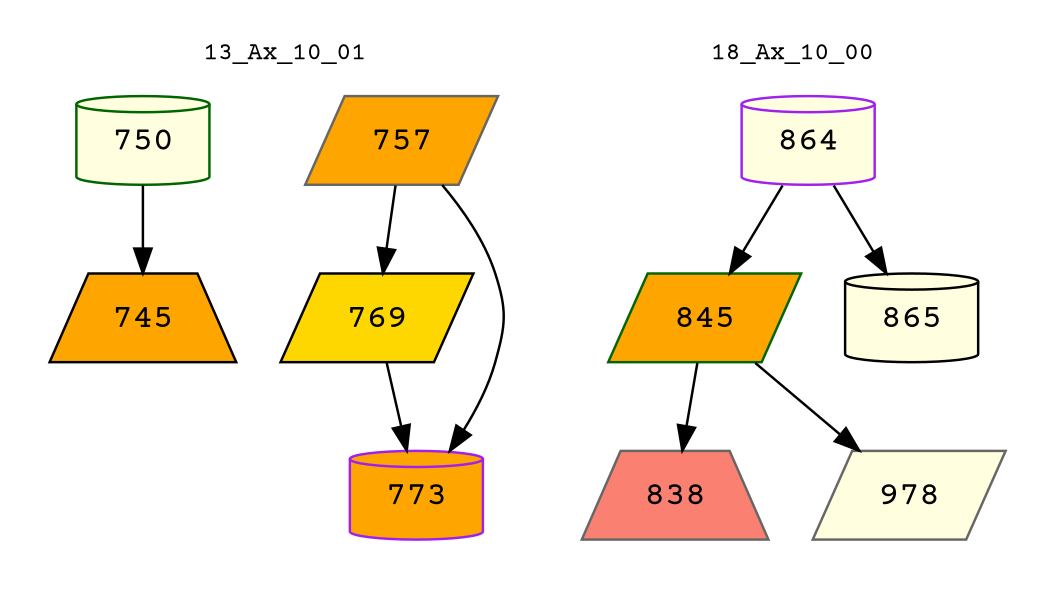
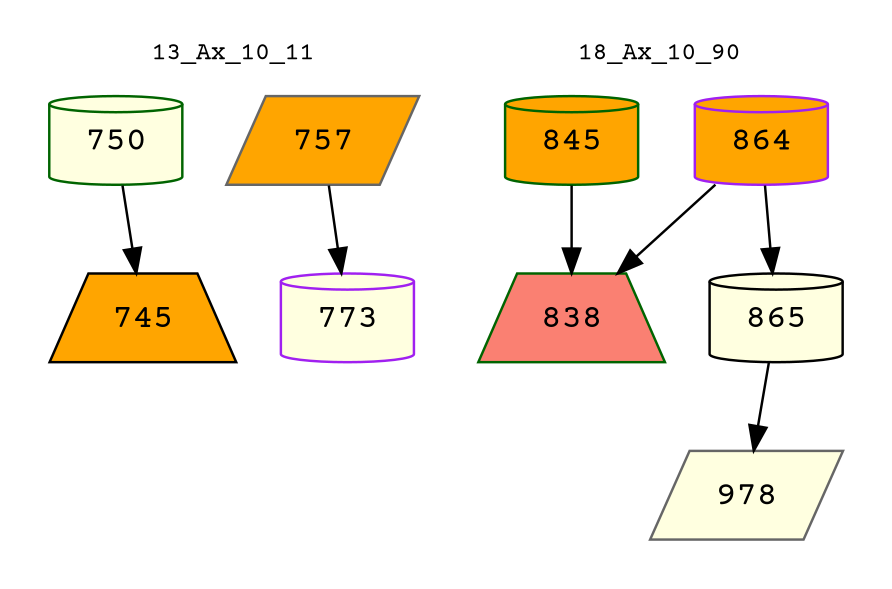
cluster "13_Ax_10_01": label "13_Ax_10_01" -> "13_Ax_10_11"
cluster "18_Ax_10_00": label "18_Ax_10_00" -> "18_Ax_10_90"
node "864": fillcolor lightyellow -> orange
edge "864" -> "845": now "864" -> "838"
node "769": removed
node "845": shape parallelogram -> cylinder
edge "845" -> "978": now "865" -> "978"
node "773": fillcolor orange -> lightyellow
node "838": color gray40 -> darkgreen
